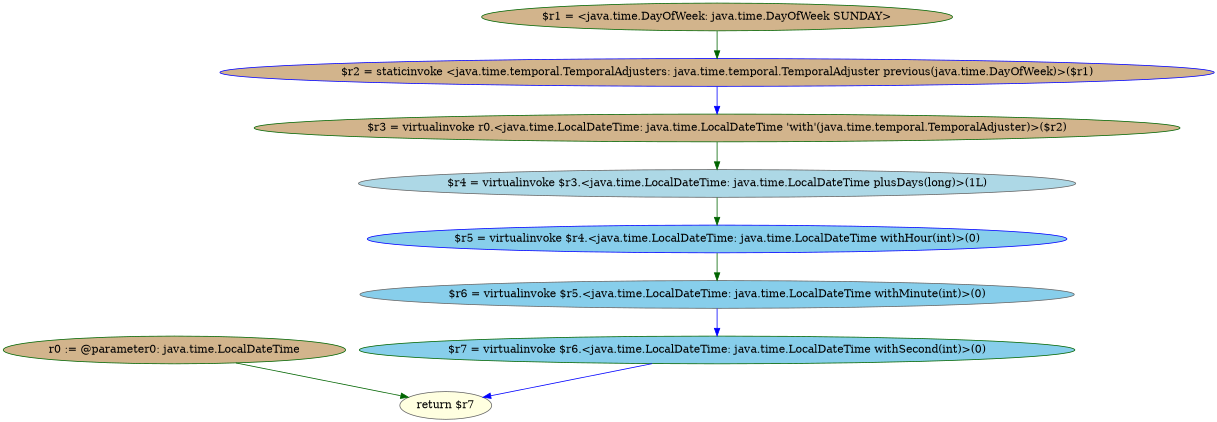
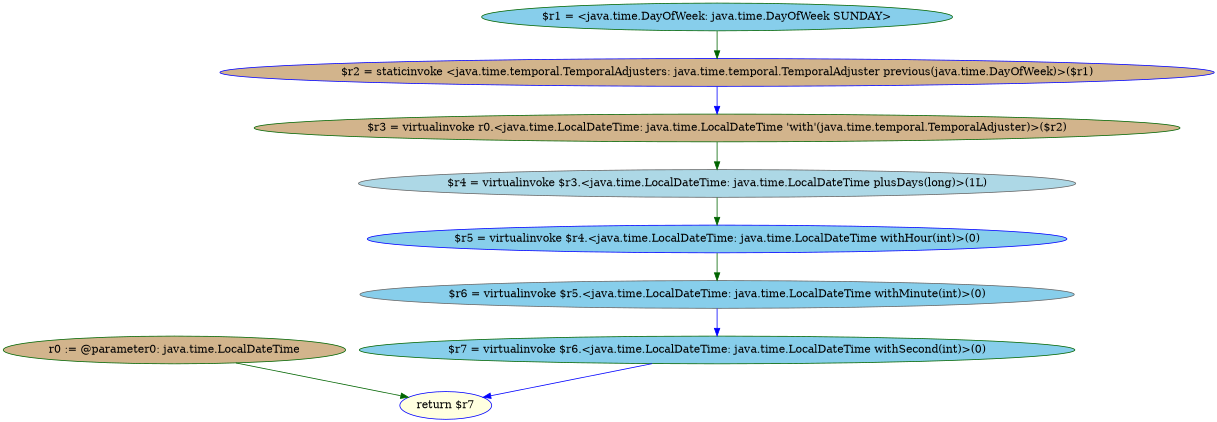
node "$r1 = <java.time.DayOfWeek: java.time.DayOfWeek SUNDAY>": fillcolor tan -> skyblue
node "return $r7": color gray40 -> blue
